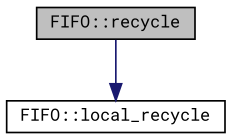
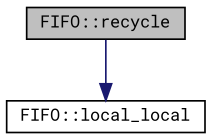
node "FIFO::local_recycle": label "FIFO::local_recycle" -> "FIFO::local_local"
